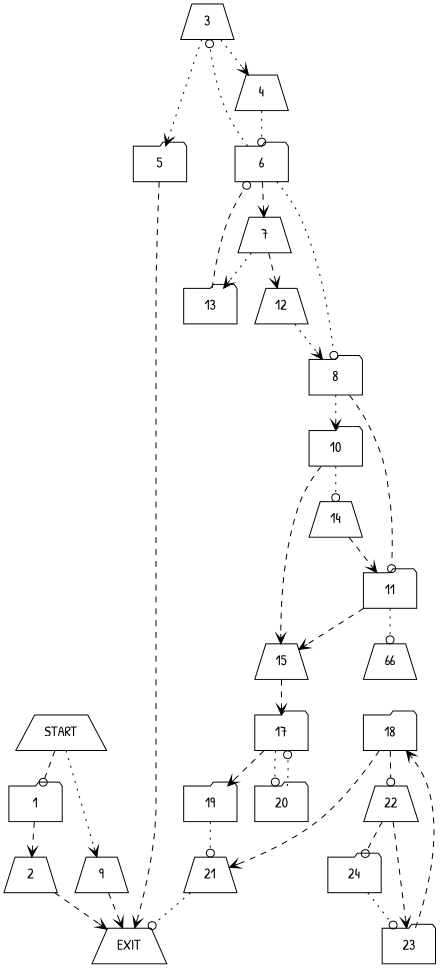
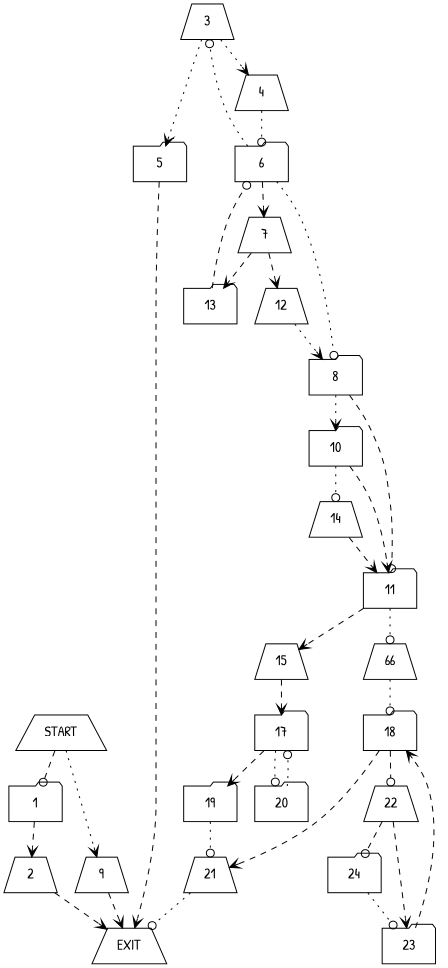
edge "7" -> "13": style dotted -> dashed
edge "10" -> "15": now "10" -> "11"
edge "66" -> "18": added
